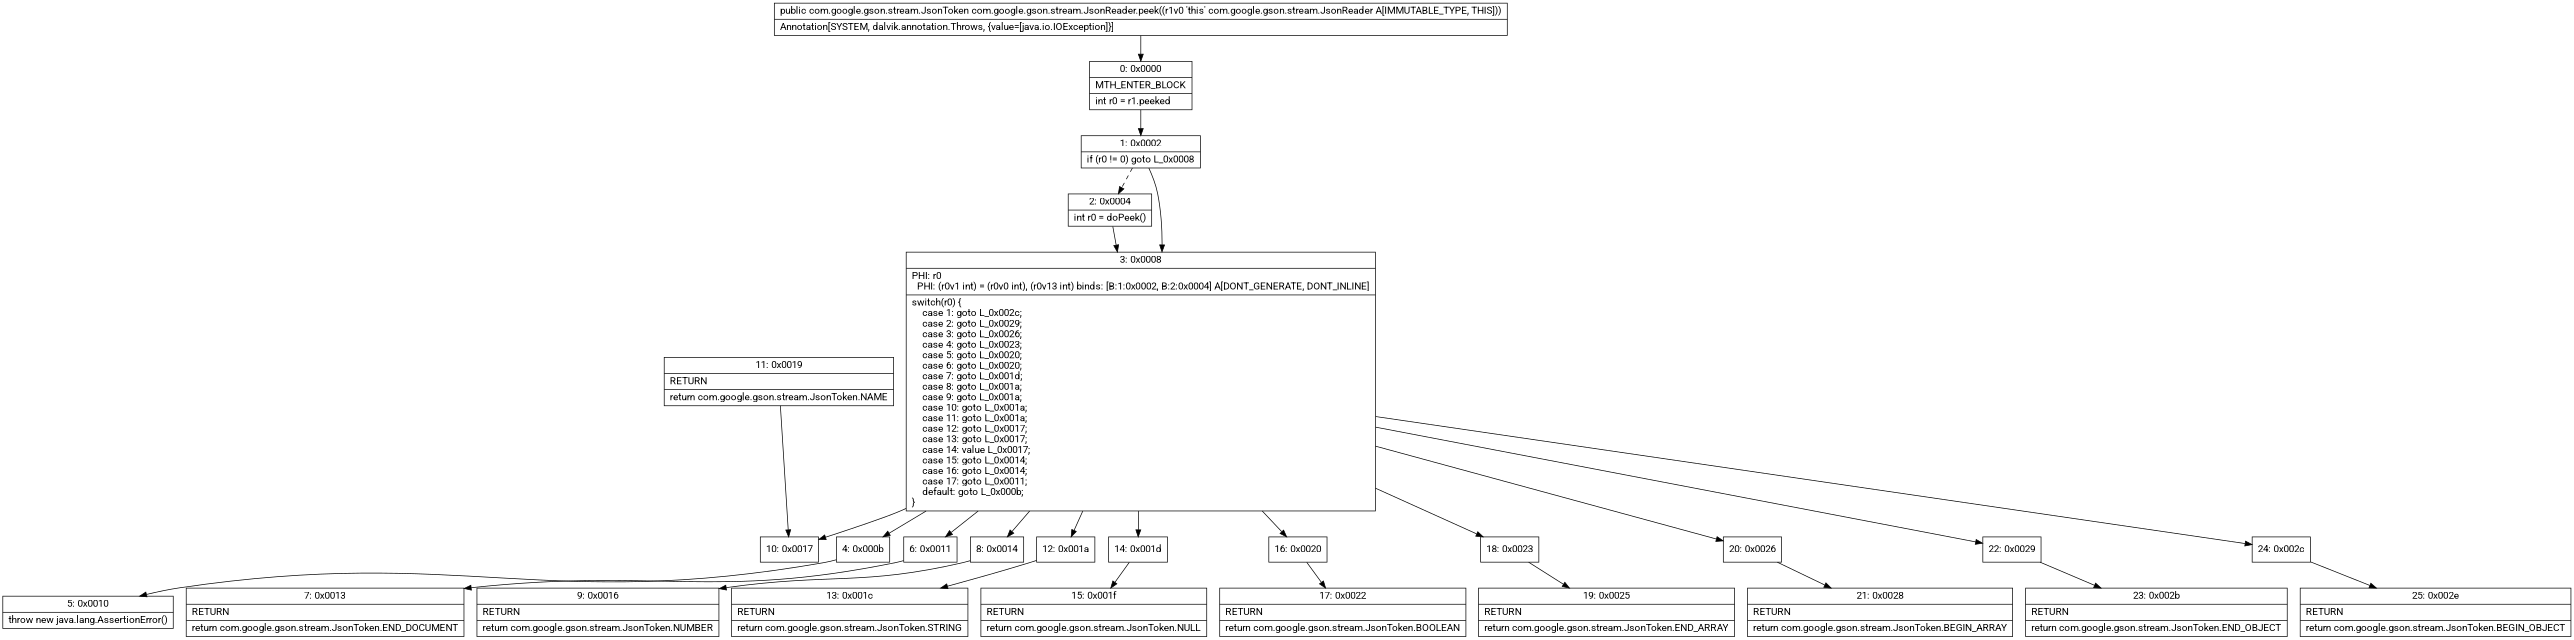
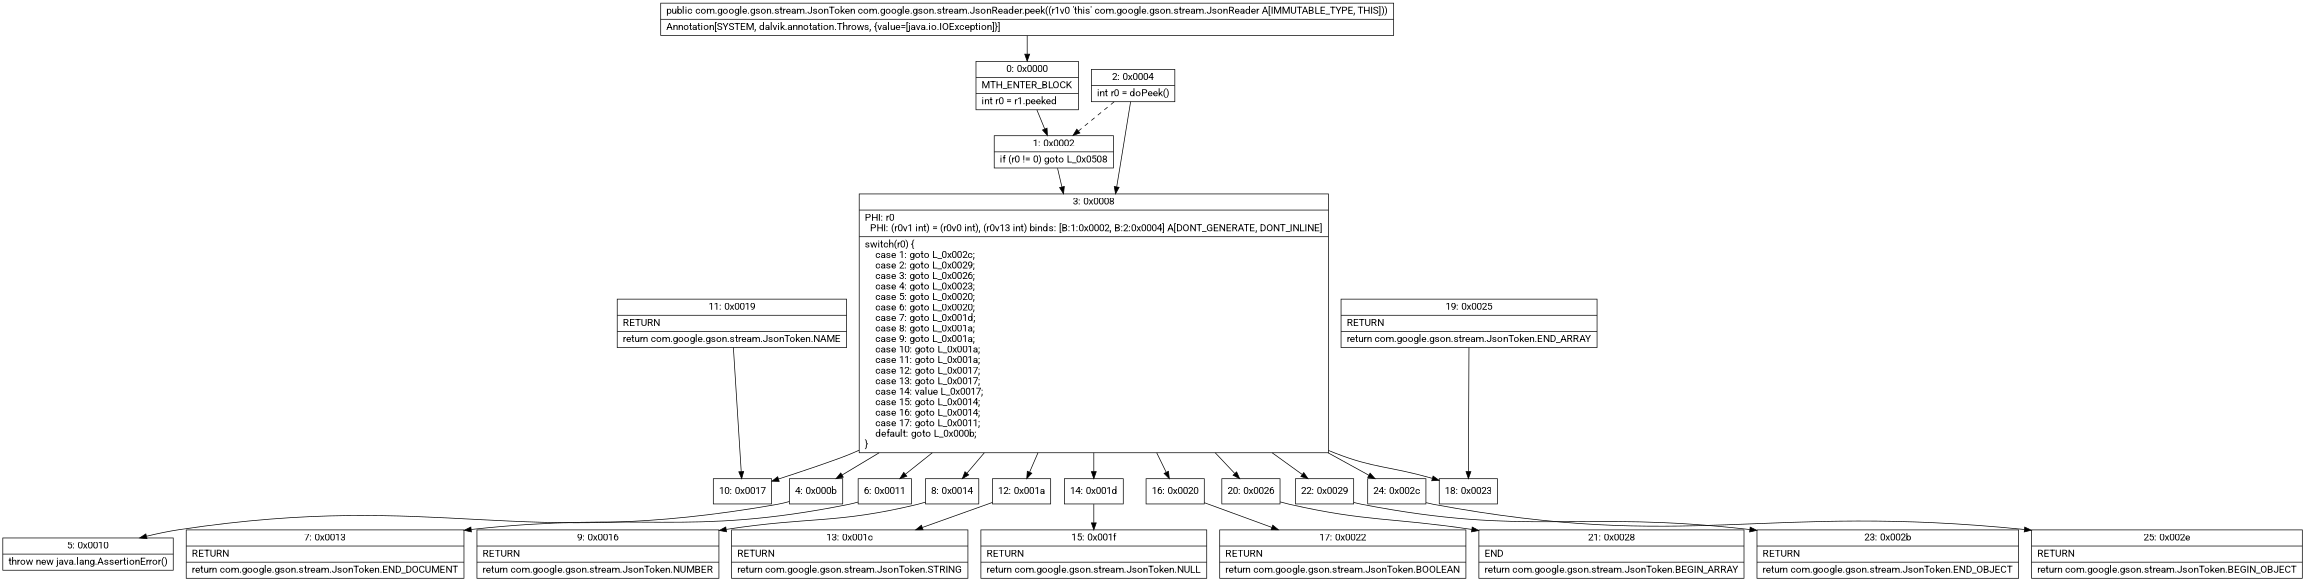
node "1: 0x0002": text "if (r0 != 0) goto L_0x0008" -> "if (r0 != 0) goto L_0x0508"
edge "1: 0x0002" -> "2: 0x0004": reversed
edge "18: 0x0023" -> "19: 0x0025": reversed
node "21: 0x0028": text "RETURN" -> "END"
